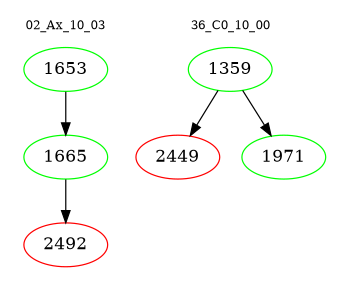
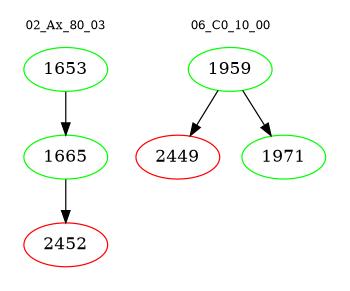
cluster "02_Ax_10_03": label "02_Ax_10_03" -> "02_Ax_80_03"
cluster "36_C0_10_00": label "36_C0_10_00" -> "06_C0_10_00"
node "1359": label "1359" -> "1959"
node "2492": label "2492" -> "2452"
